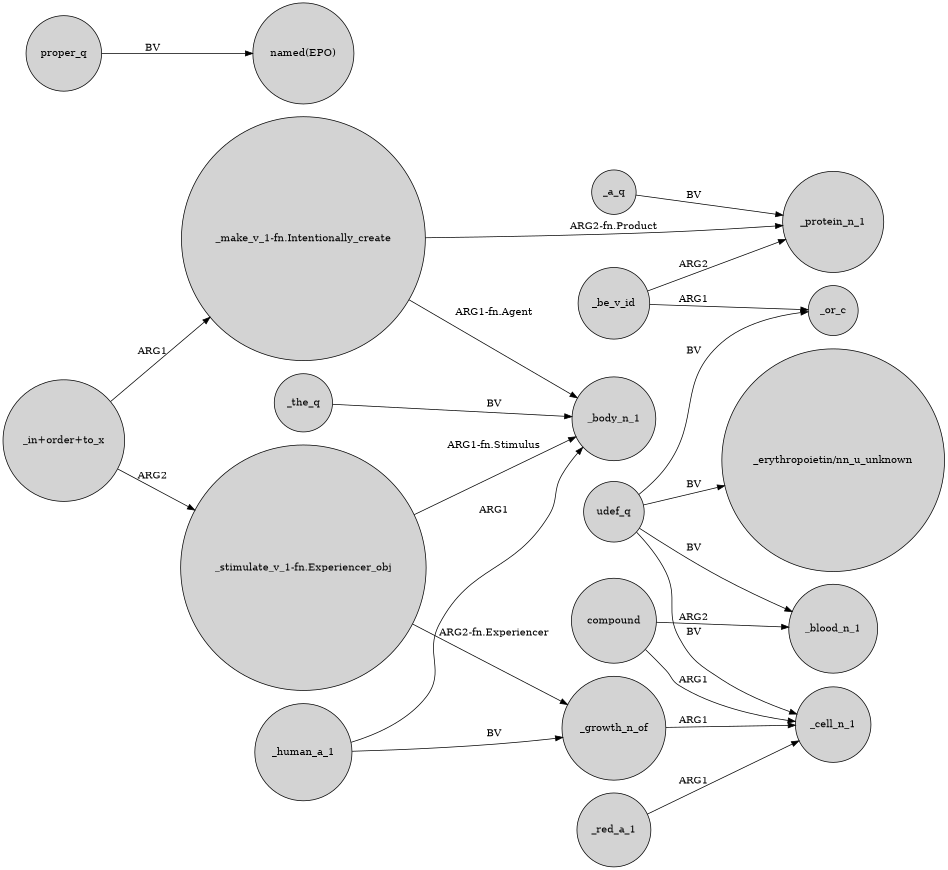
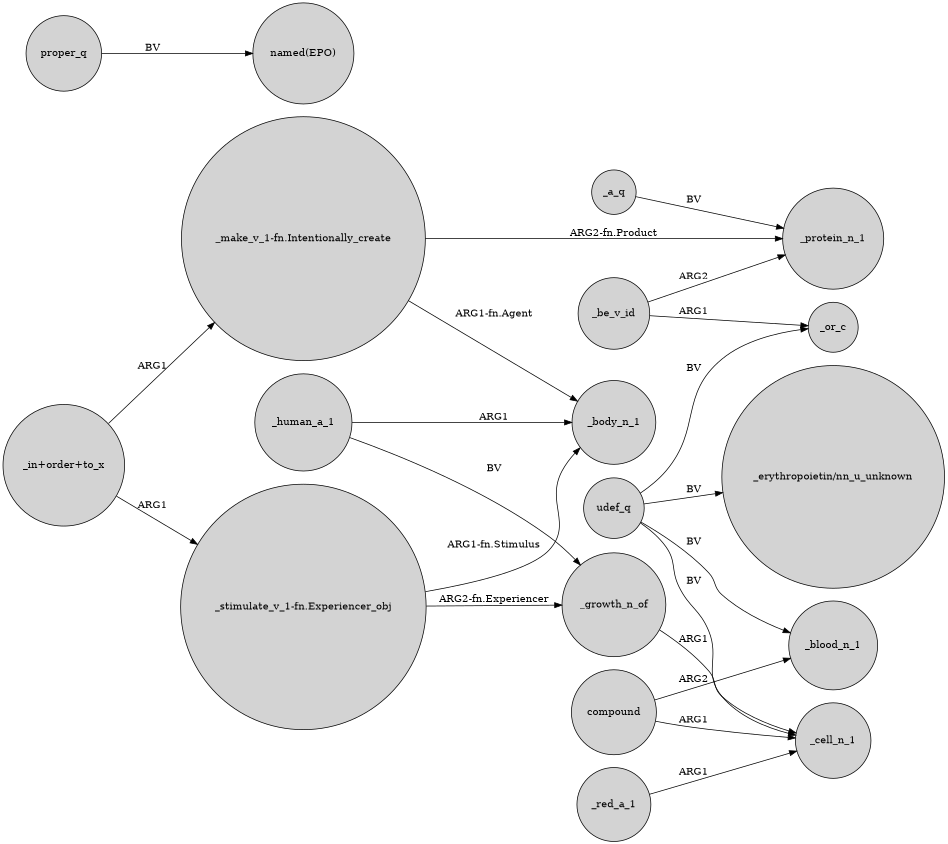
node "_the_q": removed
edge "_in+order+to_x" -> "_stimulate_v_1-fn.Experiencer_obj": label "ARG2" -> "ARG1"
